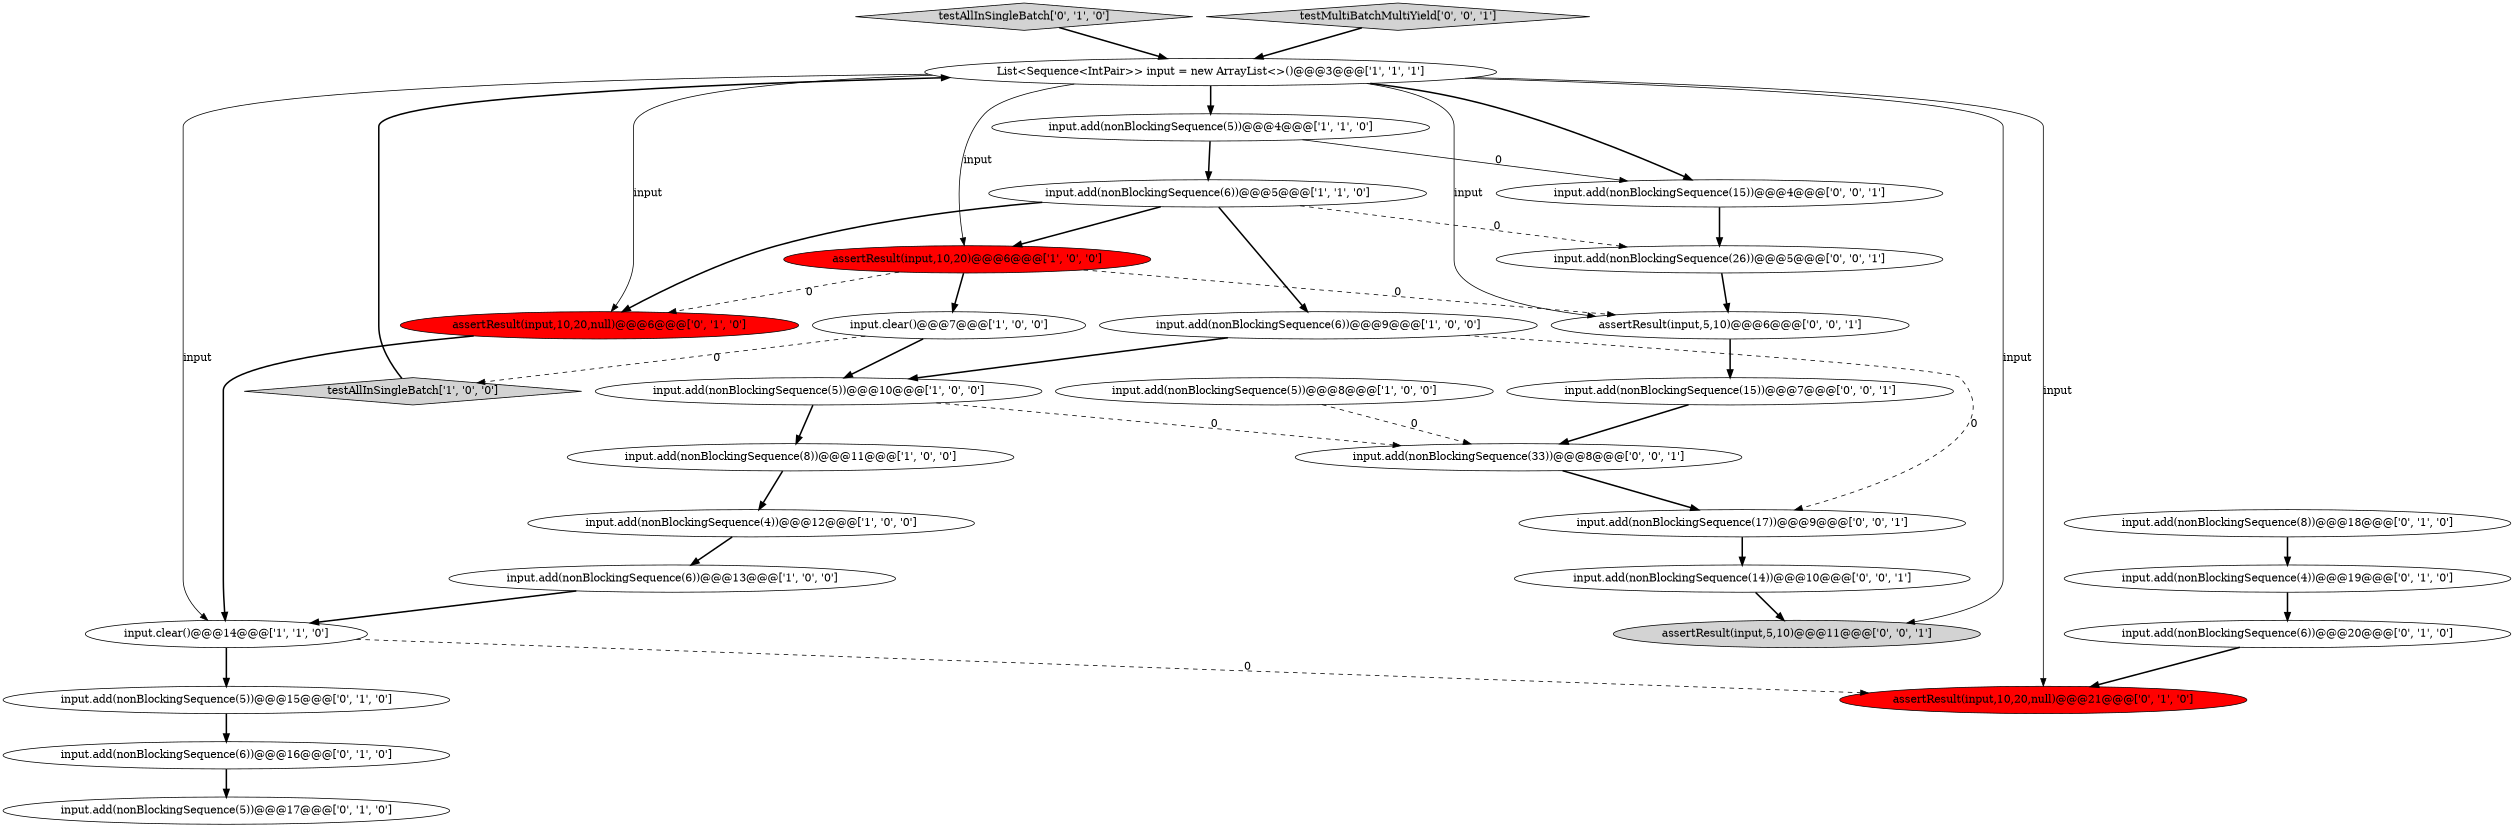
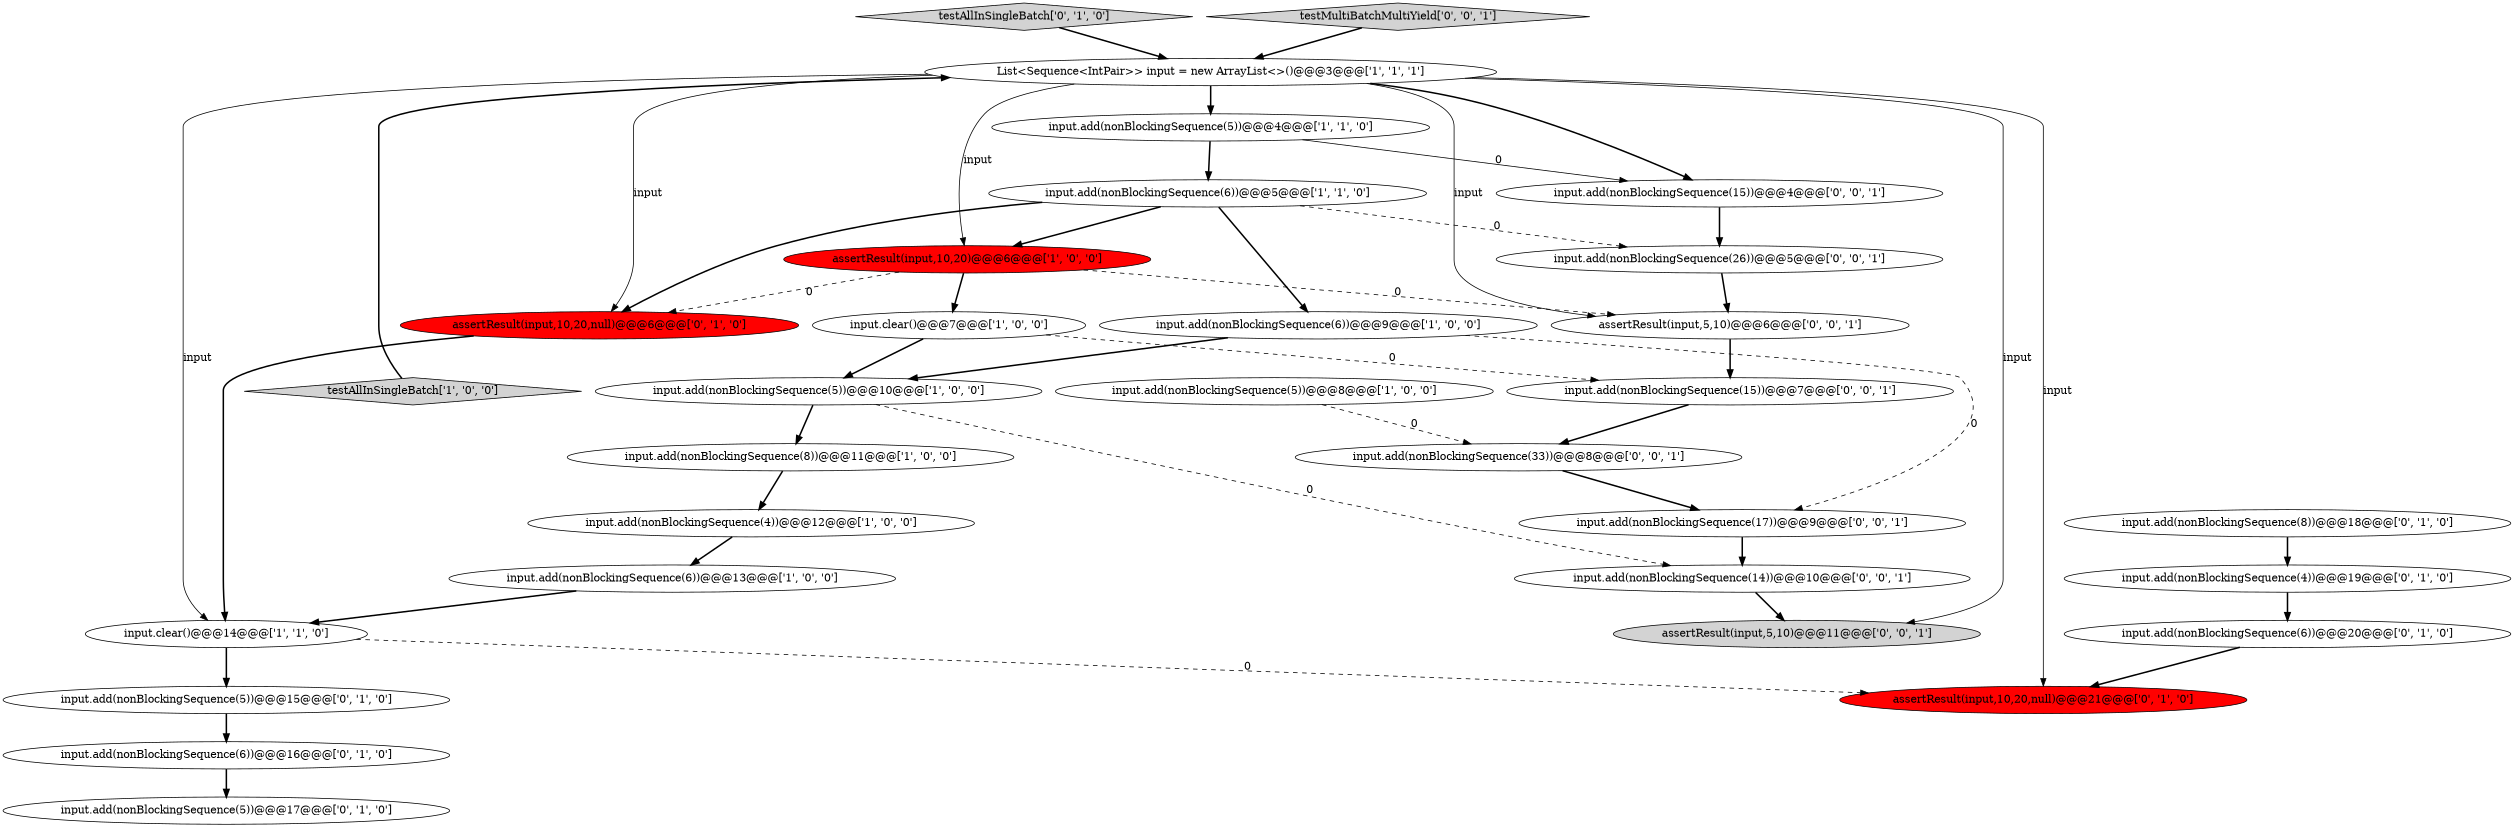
edge "input.clear()@@@7@@@['1', '0', '0']" -> "testAllInSingleBatch['1', '0', '0']": now "input.clear()@@@7@@@['1', '0', '0']" -> "input.add(nonBlockingSequence(15))@@@7@@@['0', '0', '1']"
edge "input.add(nonBlockingSequence(5))@@@10@@@['1', '0', '0']" -> "input.add(nonBlockingSequence(33))@@@8@@@['0', '0', '1']": now "input.add(nonBlockingSequence(5))@@@10@@@['1', '0', '0']" -> "input.add(nonBlockingSequence(14))@@@10@@@['0', '0', '1']"
